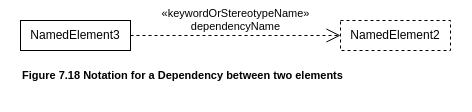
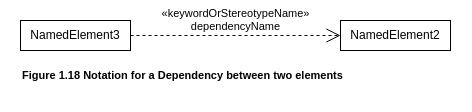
node "NamedElement2": style dashed -> solid
node "Figure 7.18 Notation for a Dependency between two elements": label "Figure 7.18 Notation for a Dependency between two elements" -> "Figure 1.18 Notation for a Dependency between two elements"
